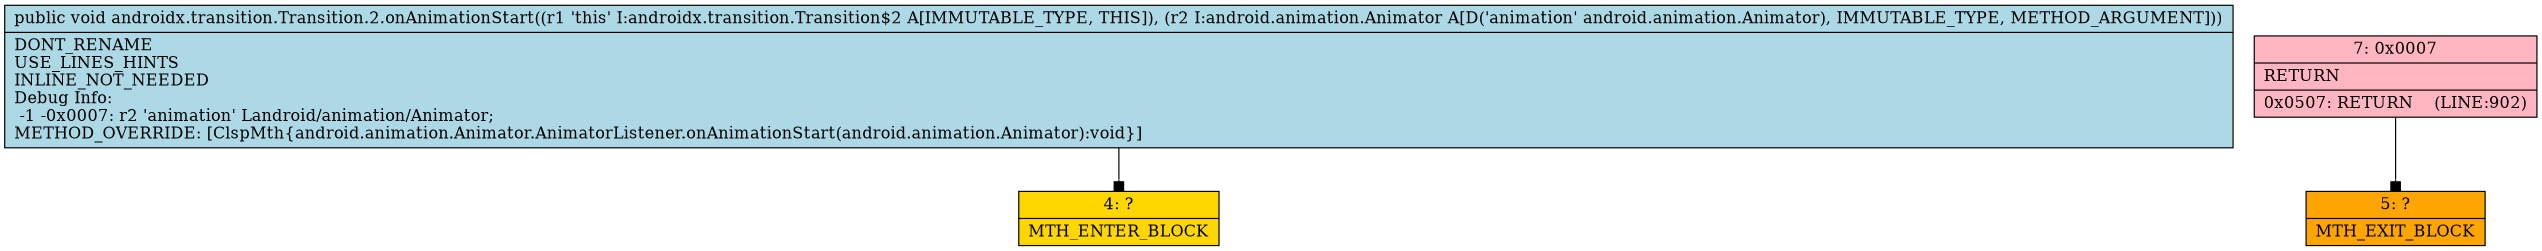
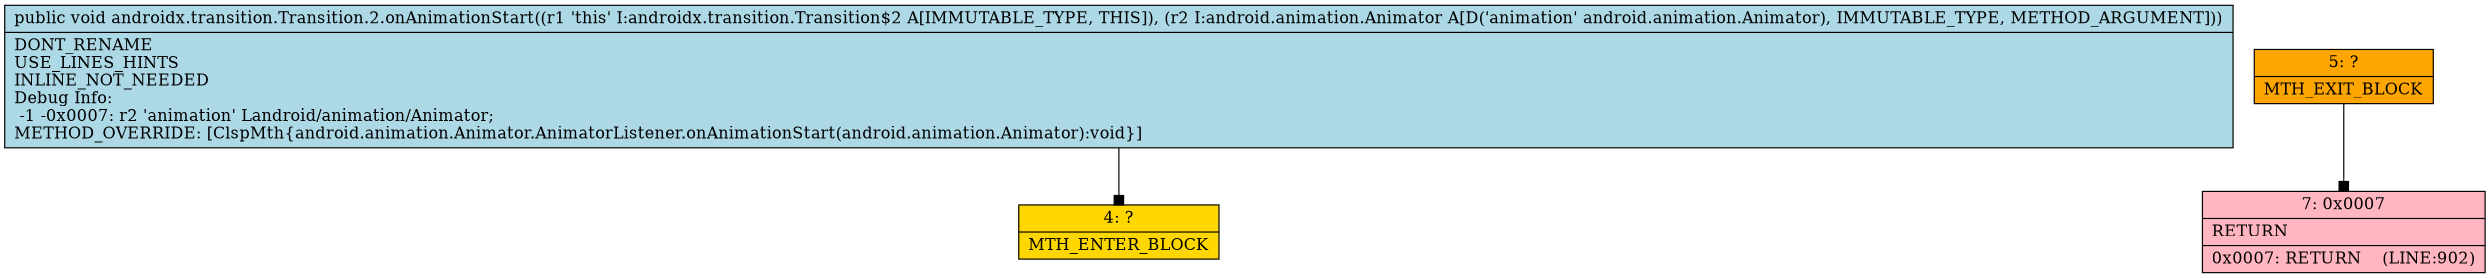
node "7: 0x0007": text "0x0507: RETURN    (LINE:902)" -> "0x0007: RETURN    (LINE:902)"
edge "7: 0x0007" -> "5: ?": reversed
